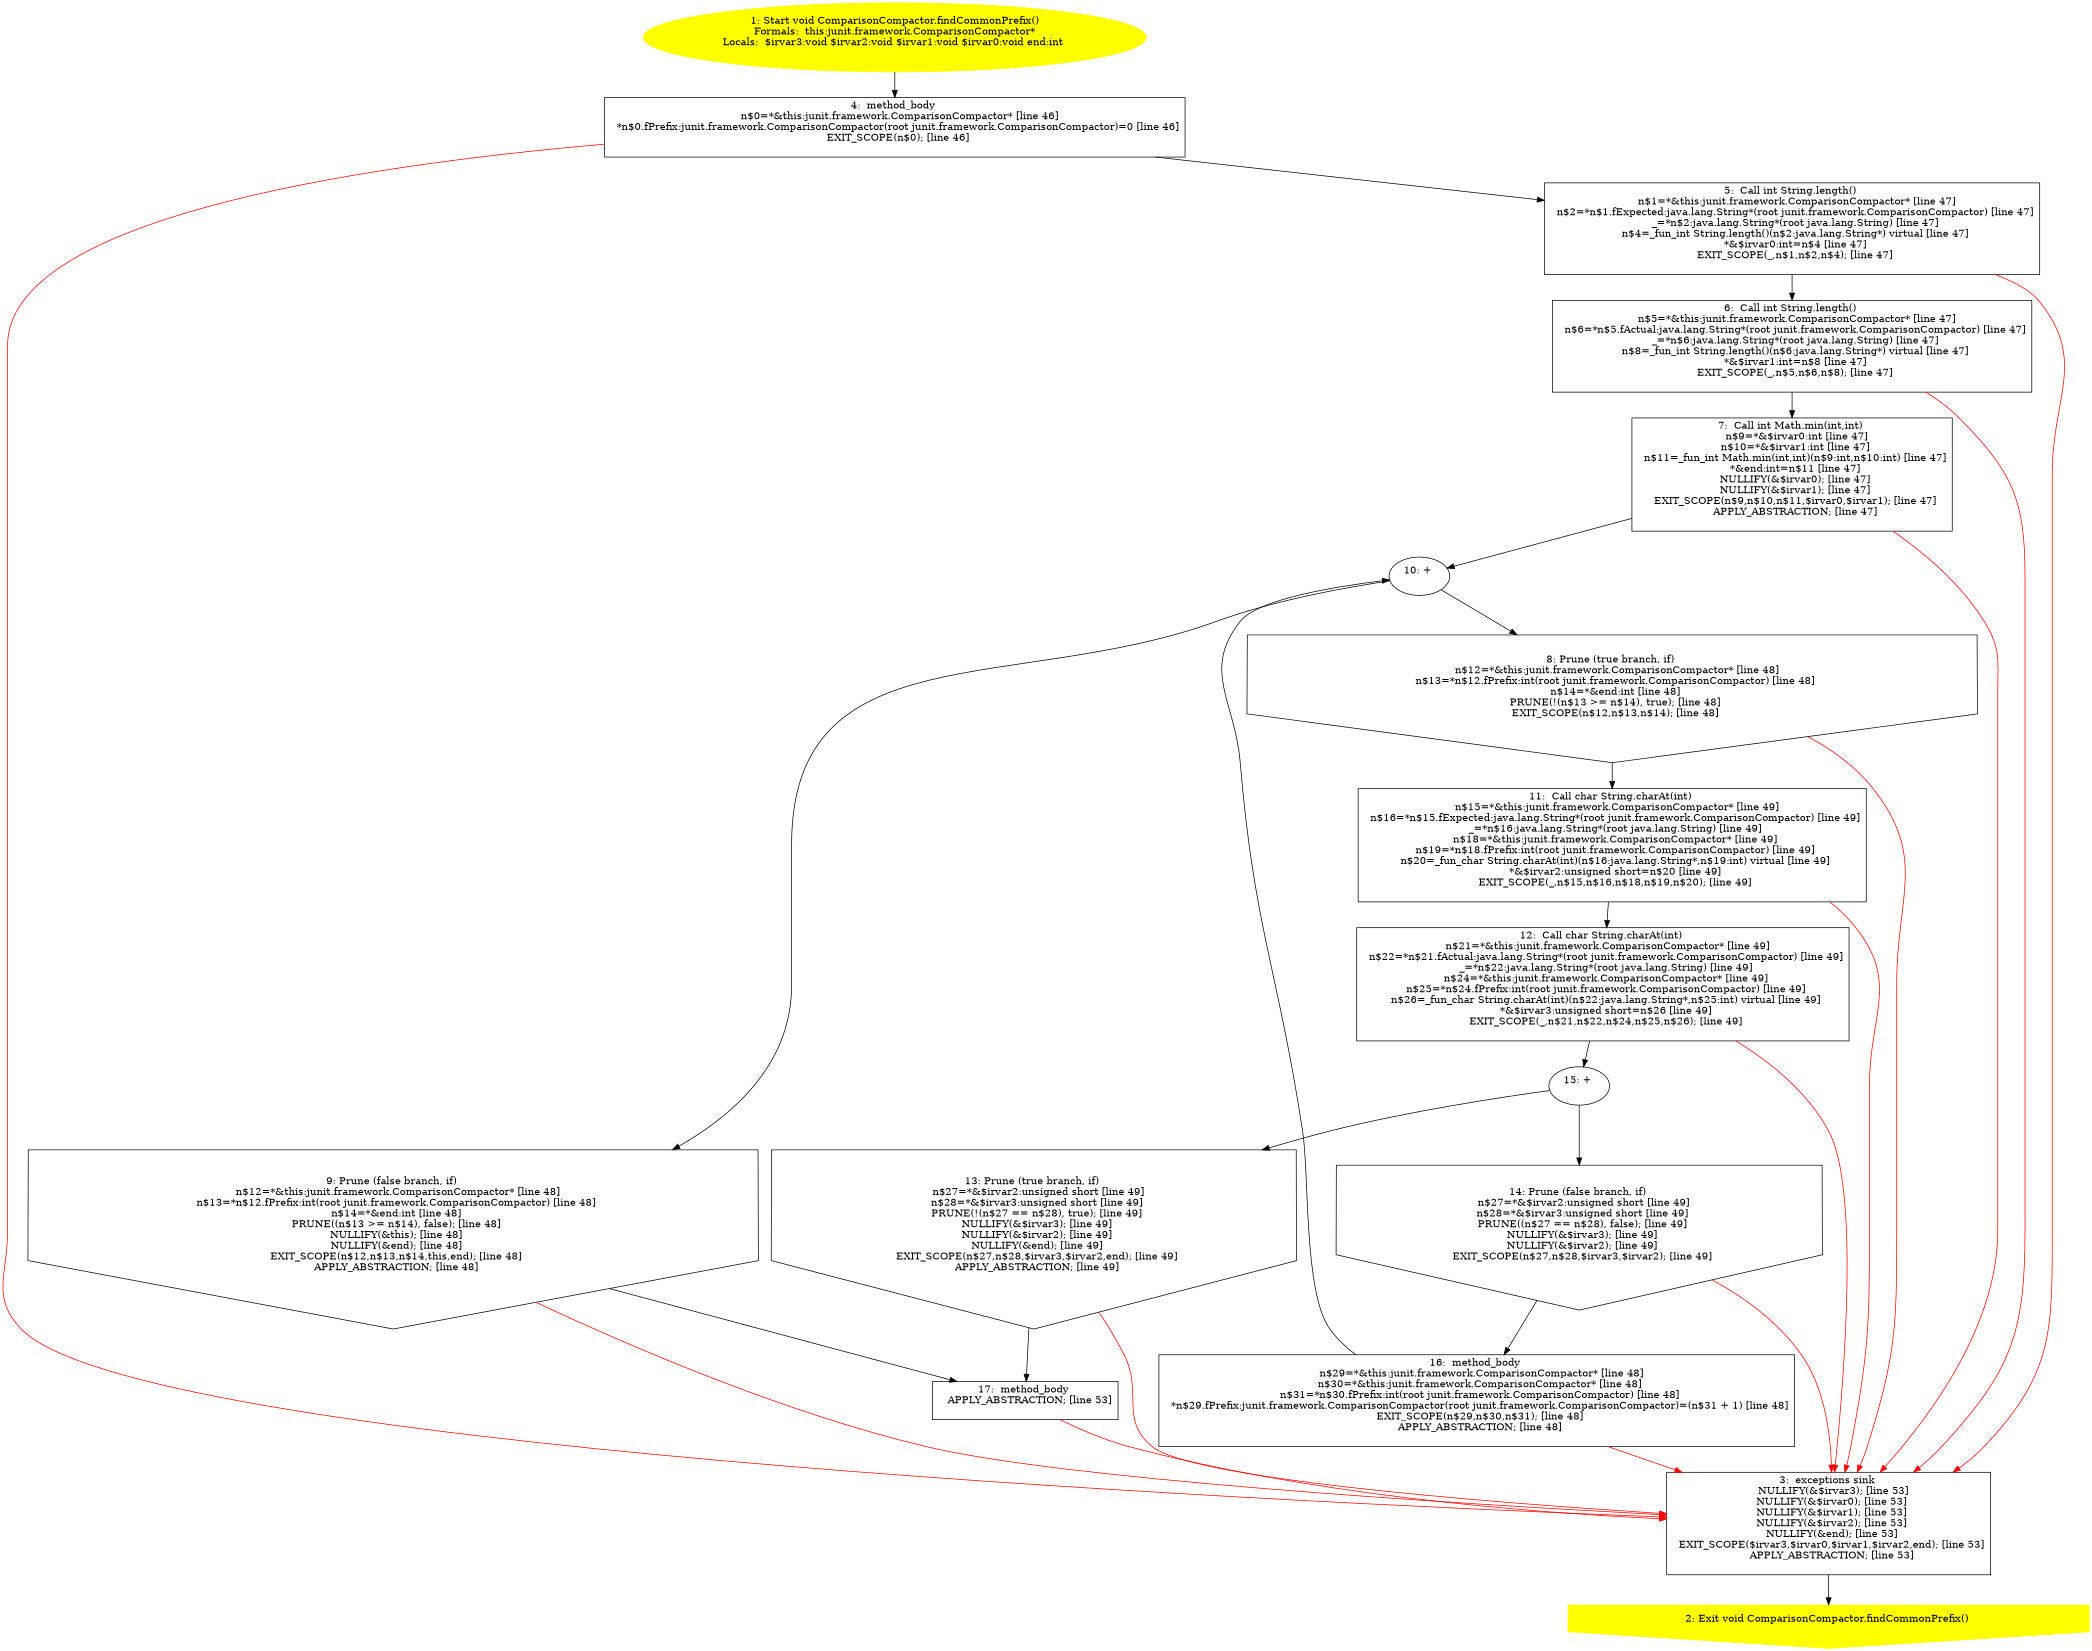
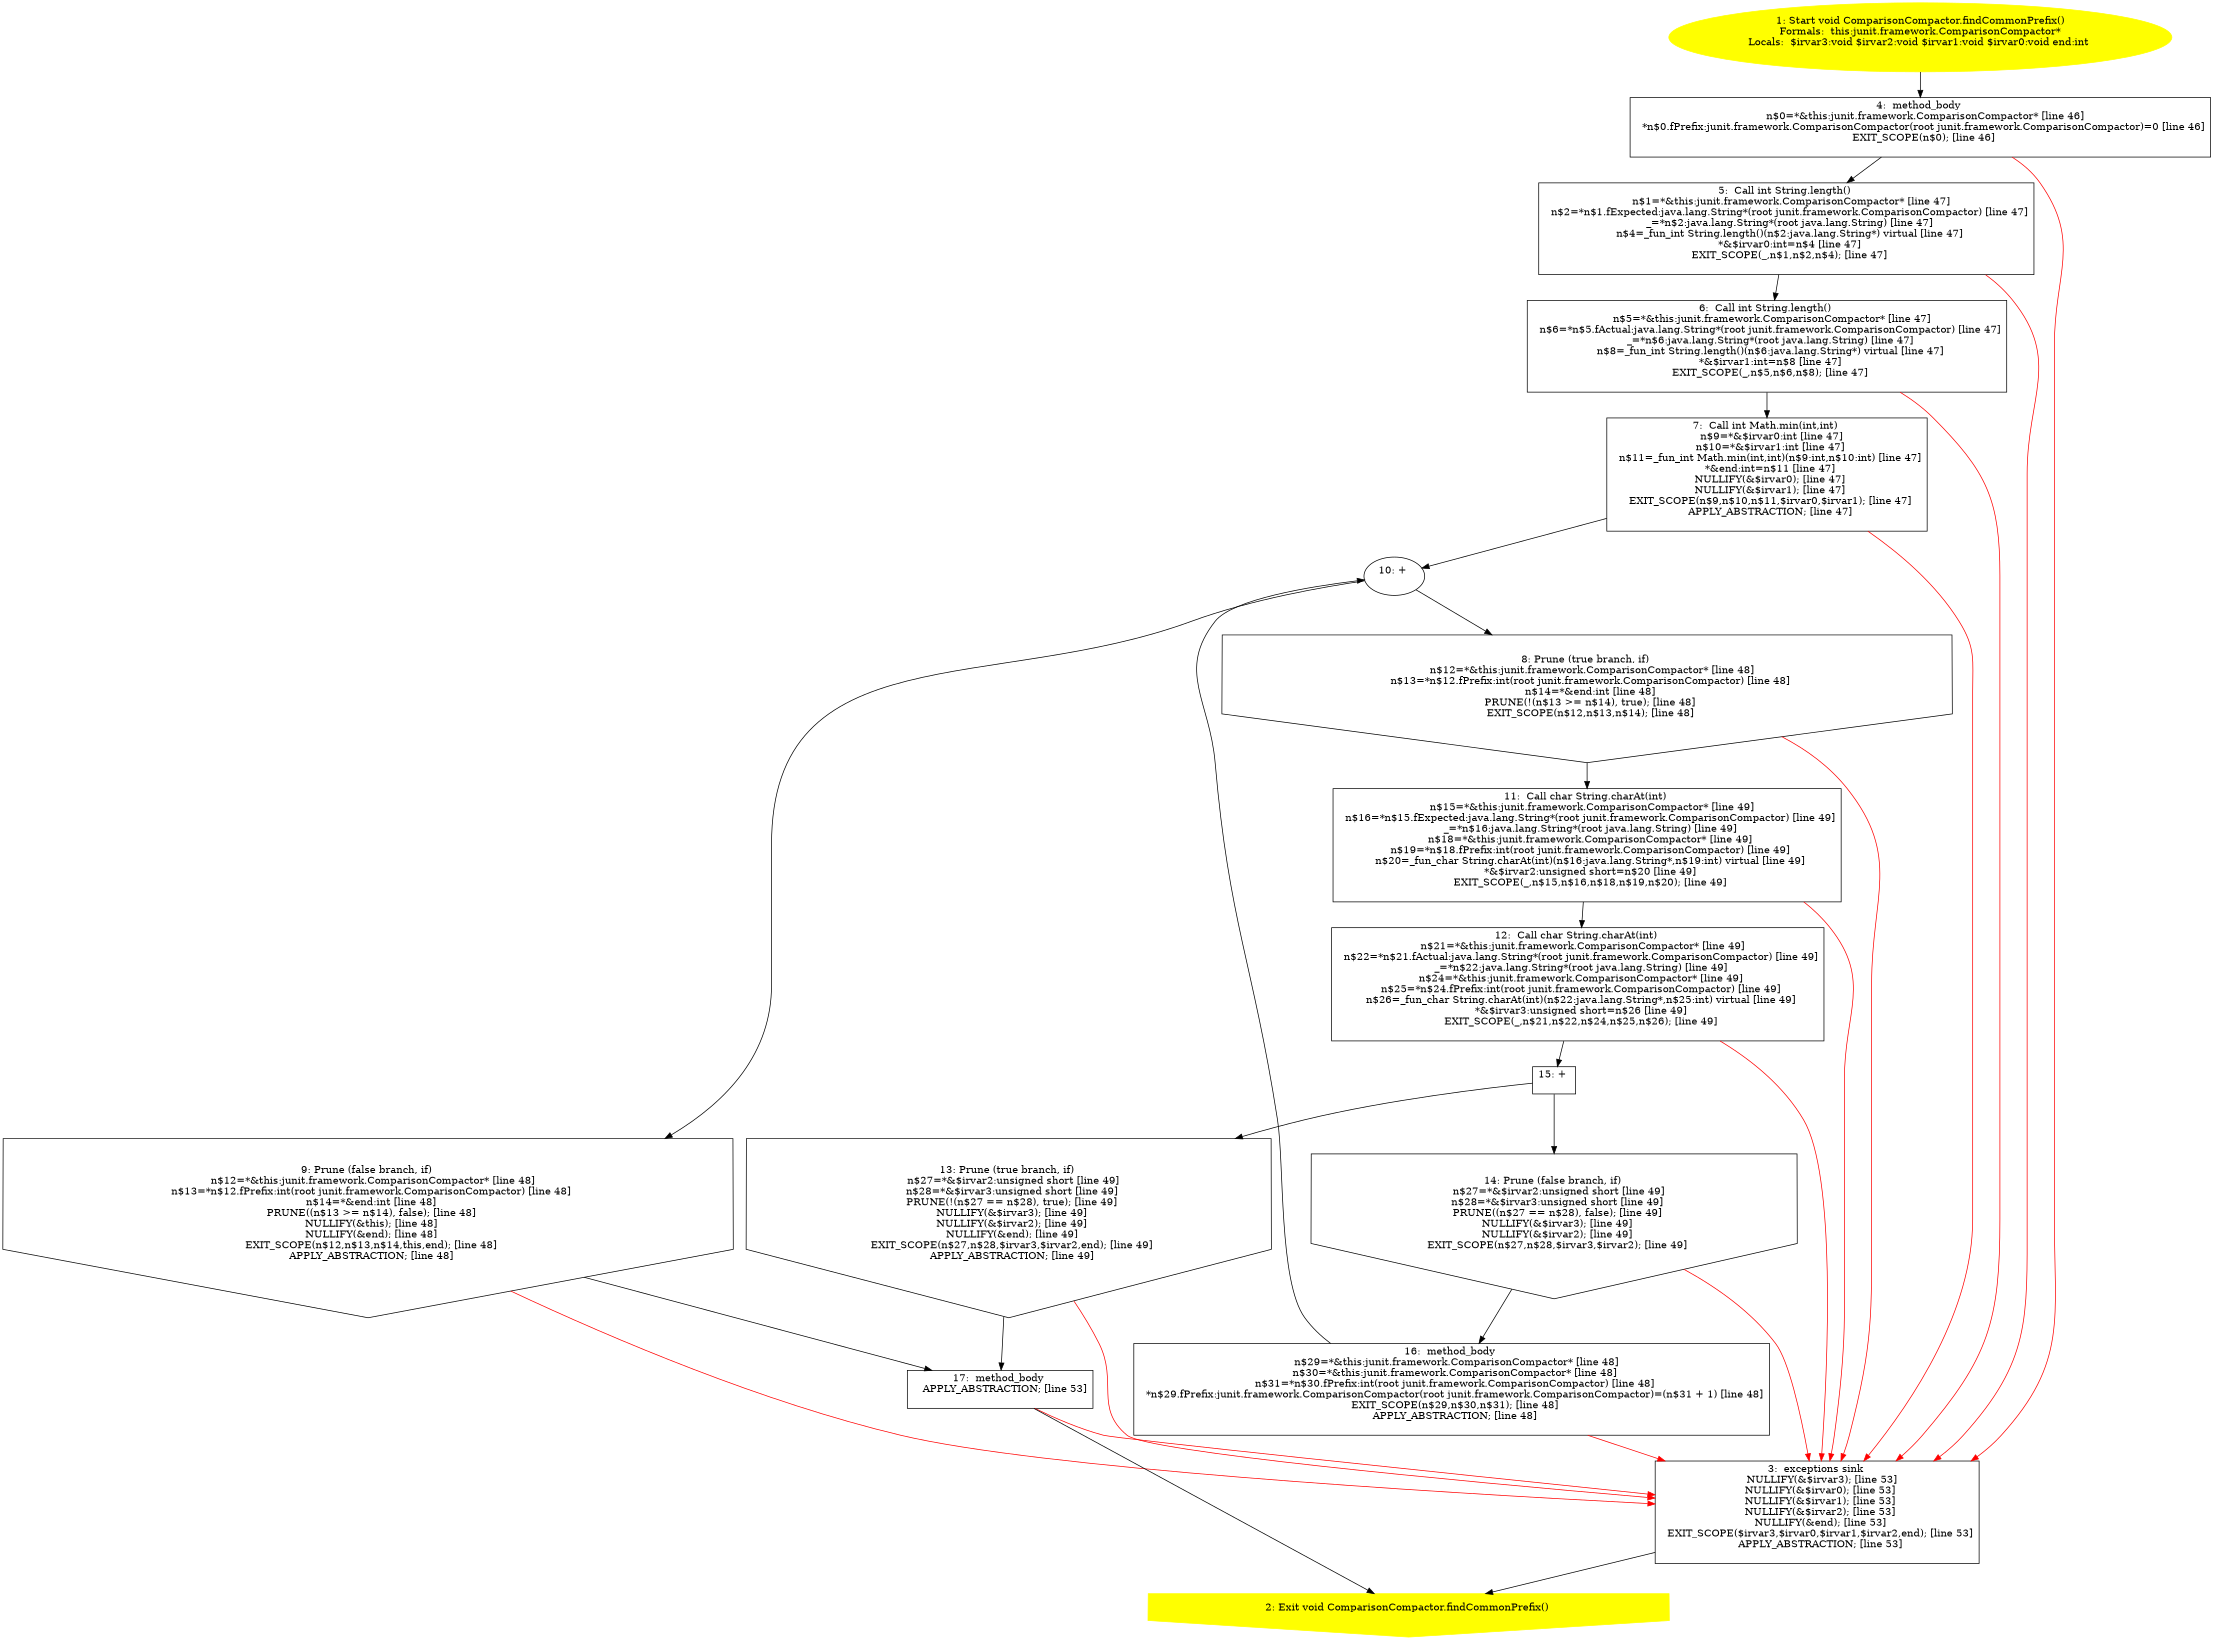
node "15: +": shape ellipse -> box
edge "17:  method_body APPLY_ABSTRACTION; [line 53]" -> "2: Exit void ComparisonCompactor.findCommonPrefix()": added
